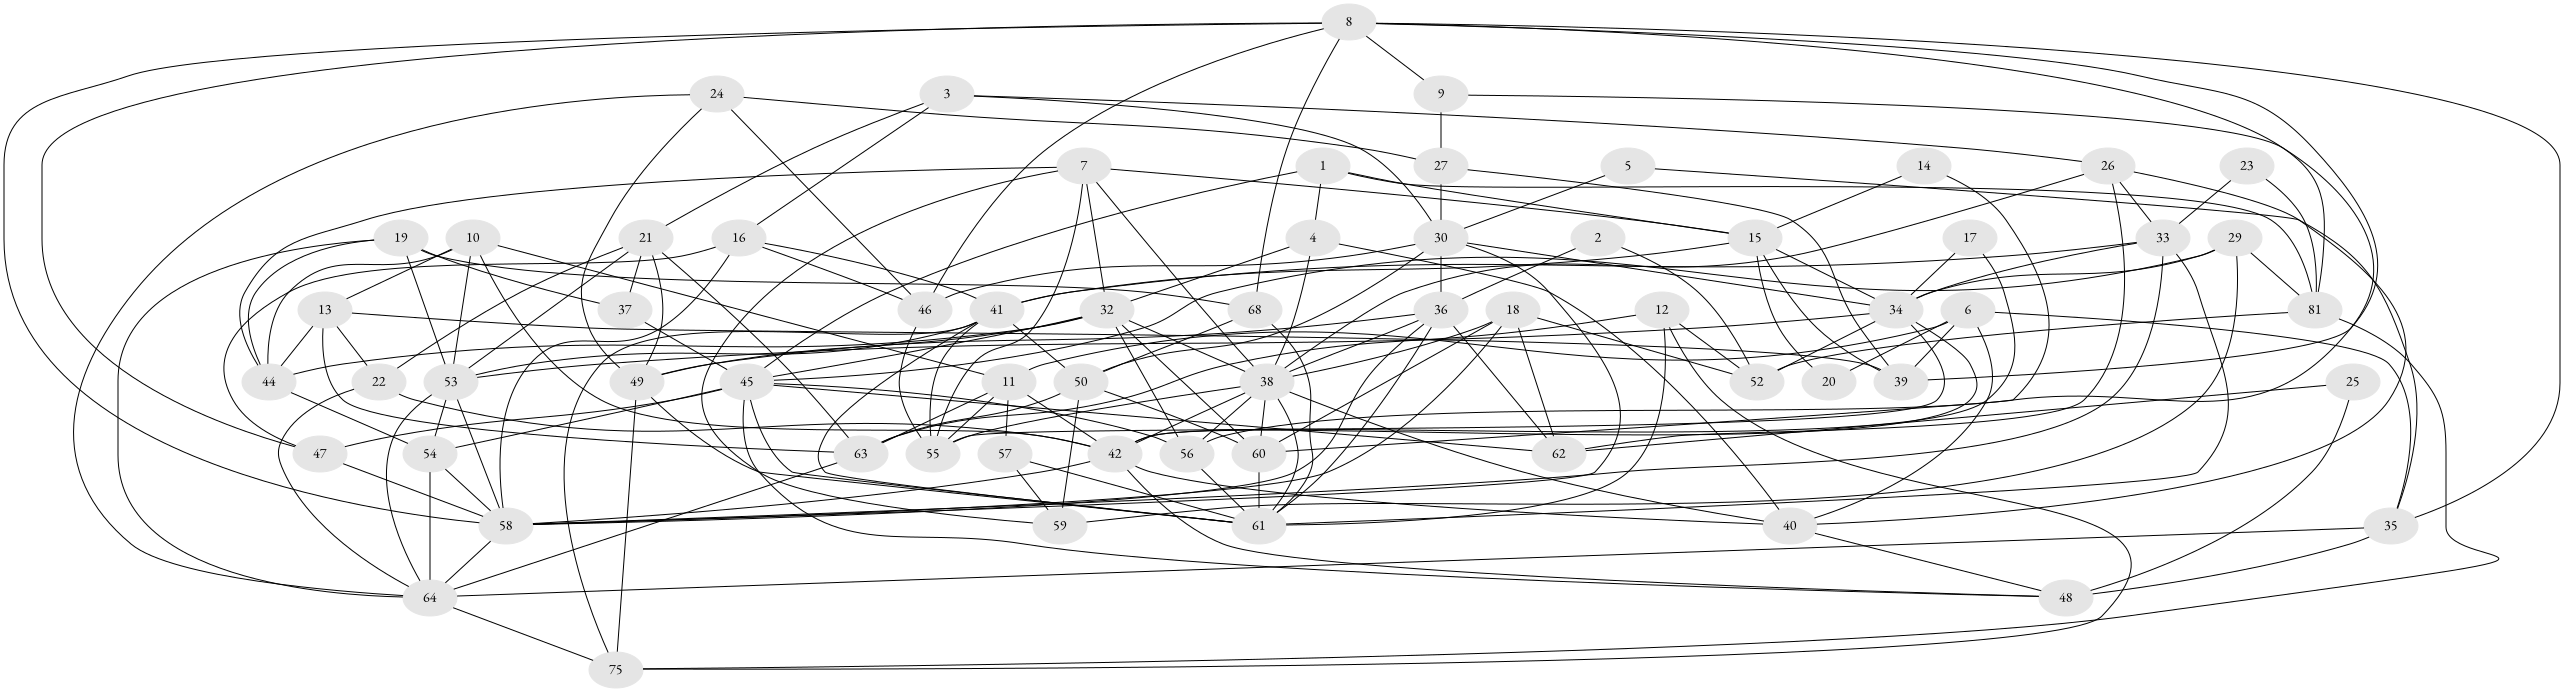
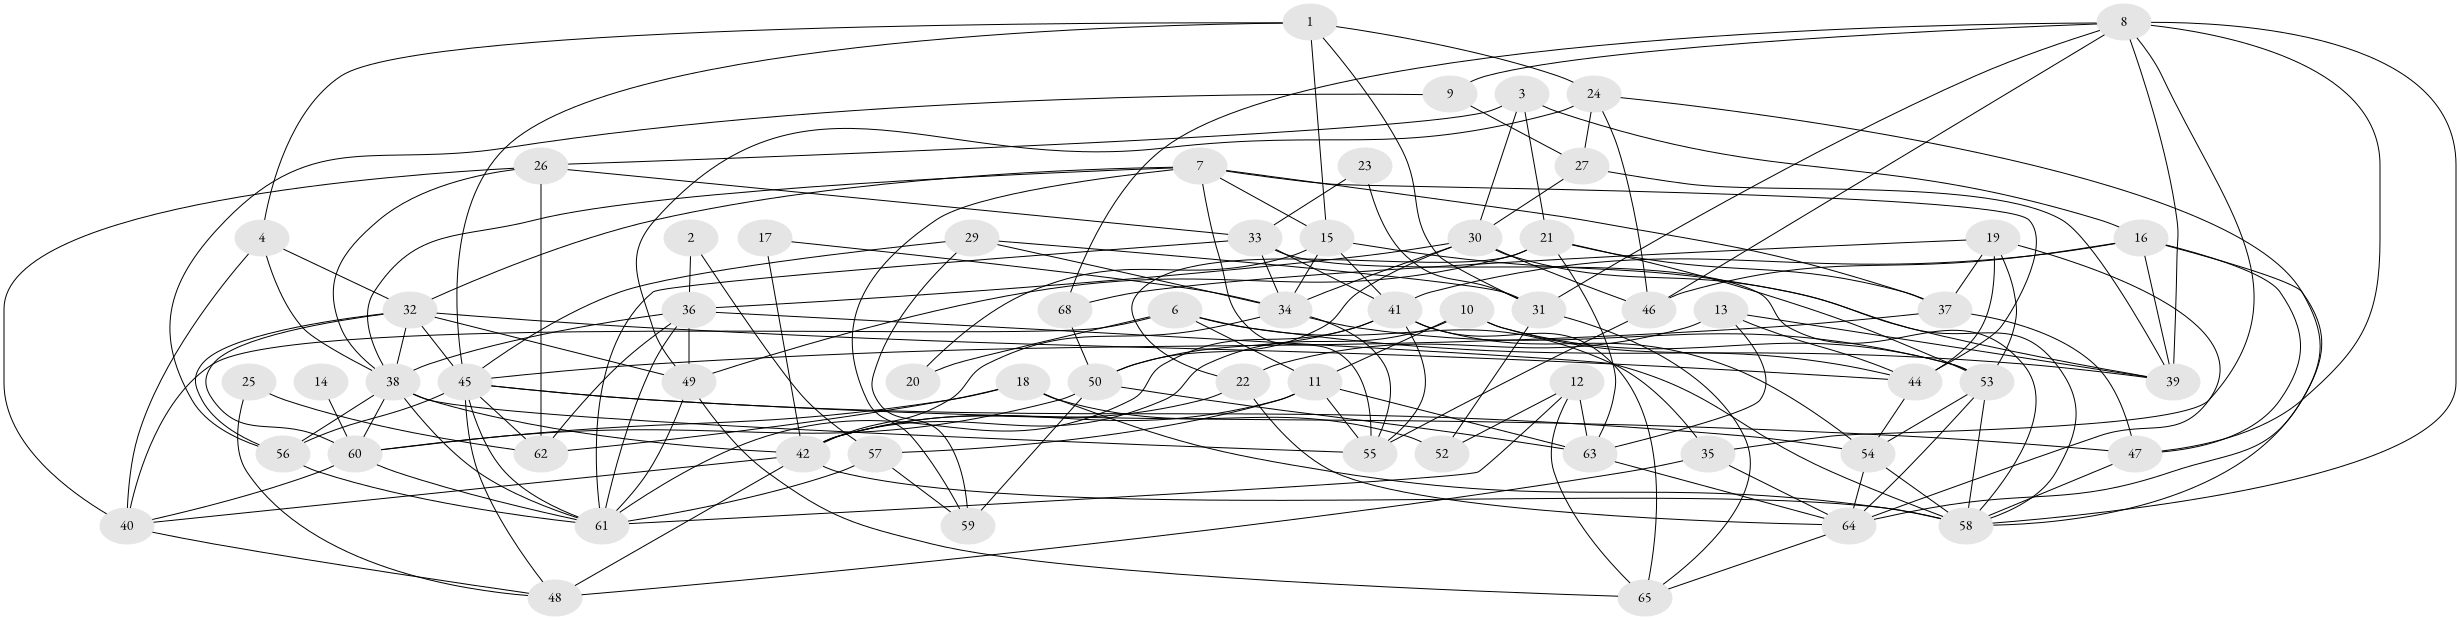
edge "1" -- "24": added
node "5": removed
edge "14" -- "15": removed
edge "7" -- "37": added
edge "10" -- "13": removed
edge "2" -- "52": now "2" -- "57"
edge "16" -- "39": added
node "81": label "81" -> "31"
edge "34" -- "52": removed
edge "37" -- "47": added
edge "18" -- "38": removed
edge "41" -- "53": now "41" -- "54"
edge "68" -- "61": removed
edge "38" -- "40": now "60" -- "40"
edge "58" -- "64": removed
node "75": label "75" -> "65"
